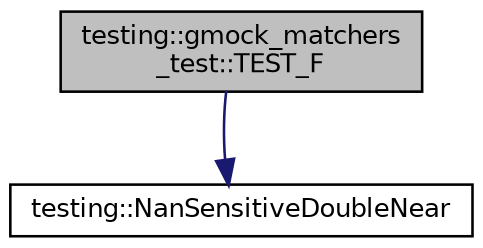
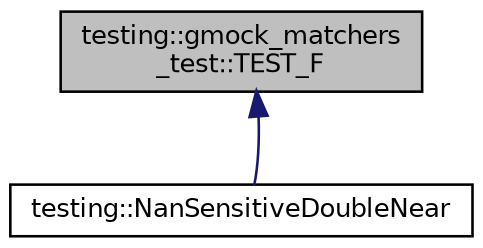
edge "testing::gmock_matchers _test::TEST_F" -> "testing::NanSensitiveDoubleNear": reversed
